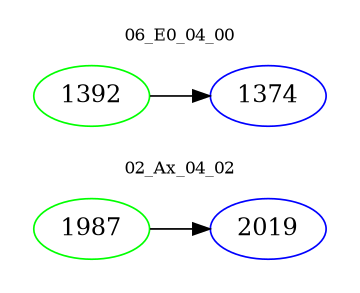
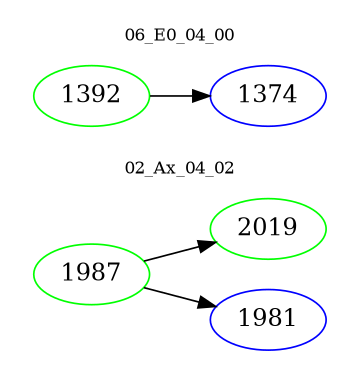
node "2019": color blue -> green
node "1981": added
